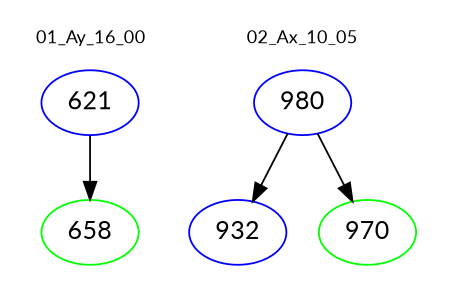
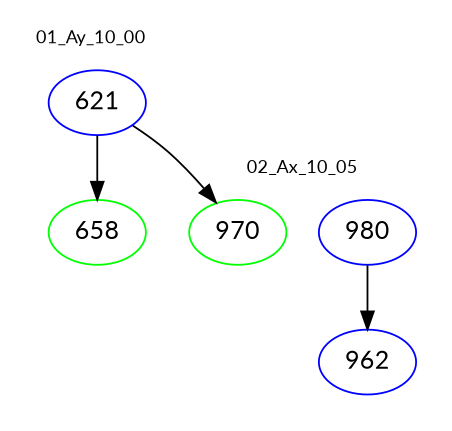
cluster "01_Ay_16_00": label "01_Ay_16_00" -> "01_Ay_10_00"
edge "980" -> "970": now "621" -> "970"
node "932": label "932" -> "962"
